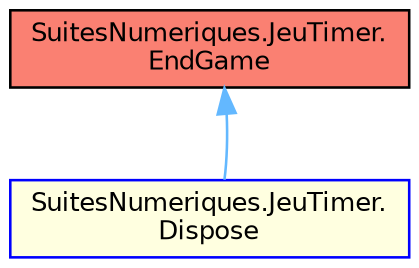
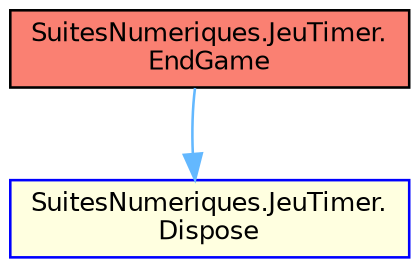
edge "SuitesNumeriques.JeuTimer. Dispose" -> "SuitesNumeriques.JeuTimer. EndGame": reversed
